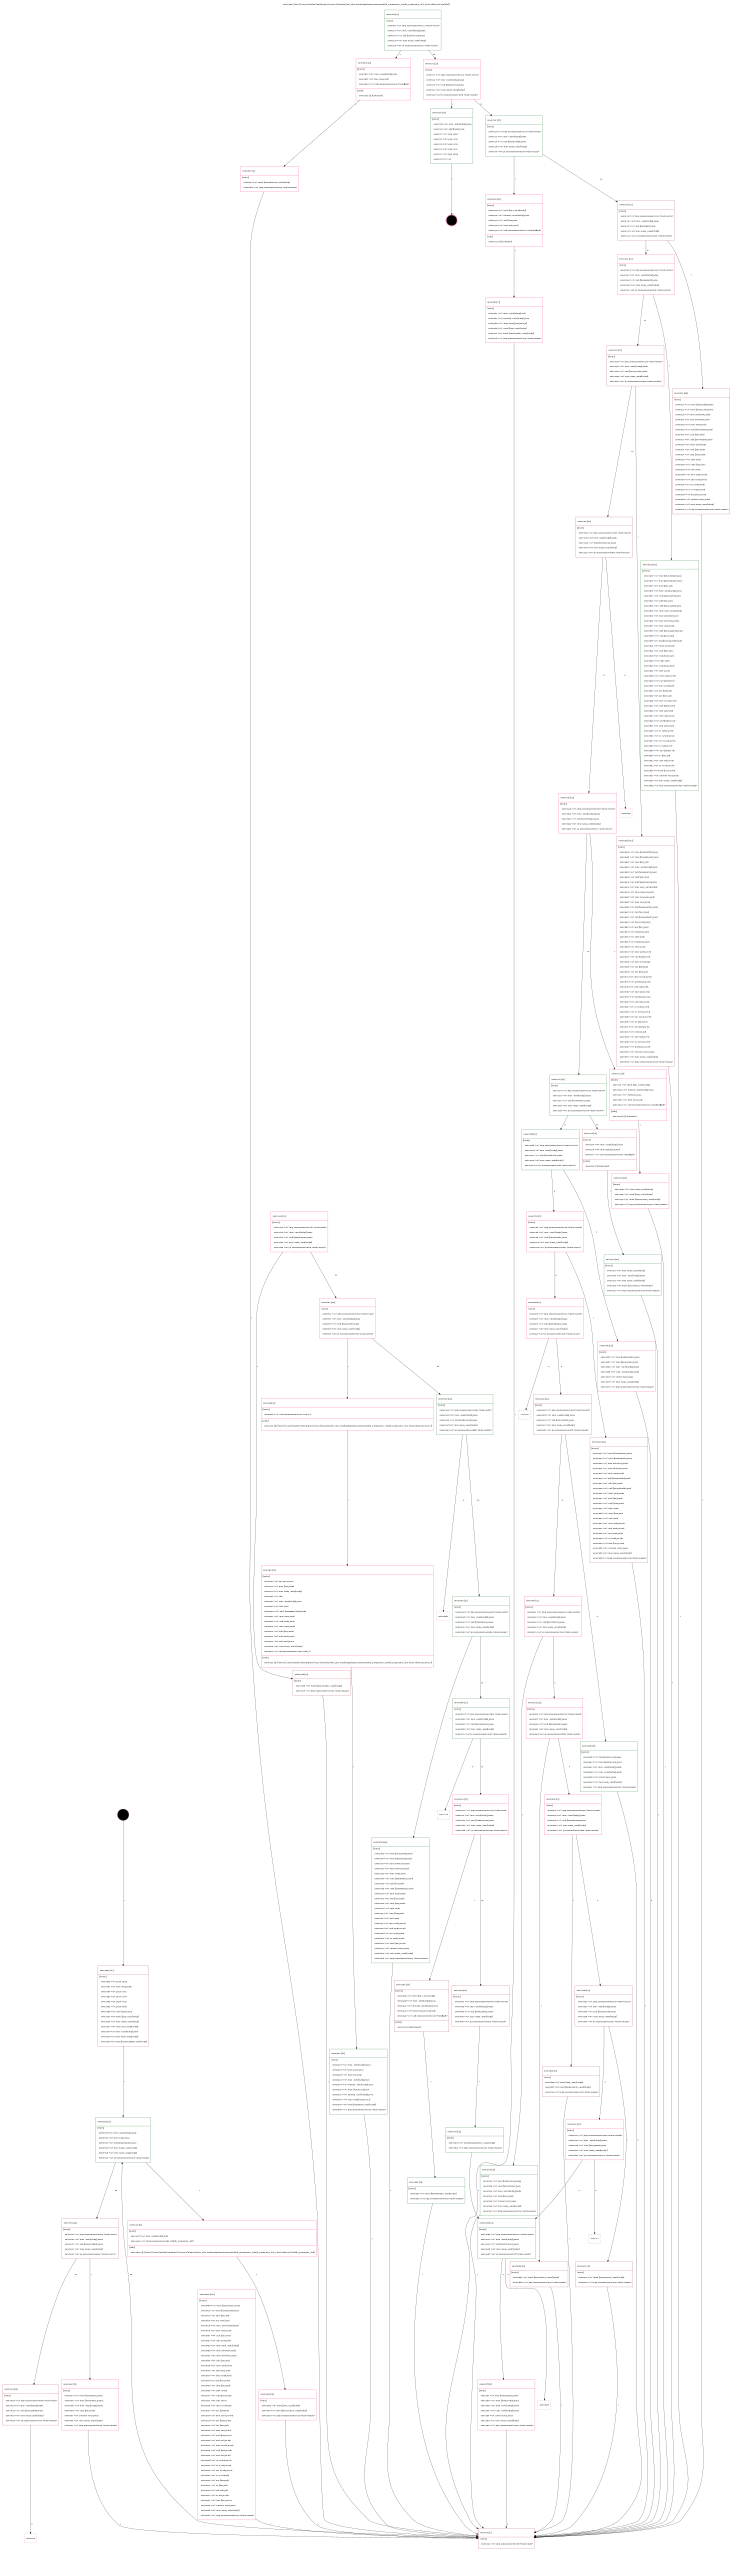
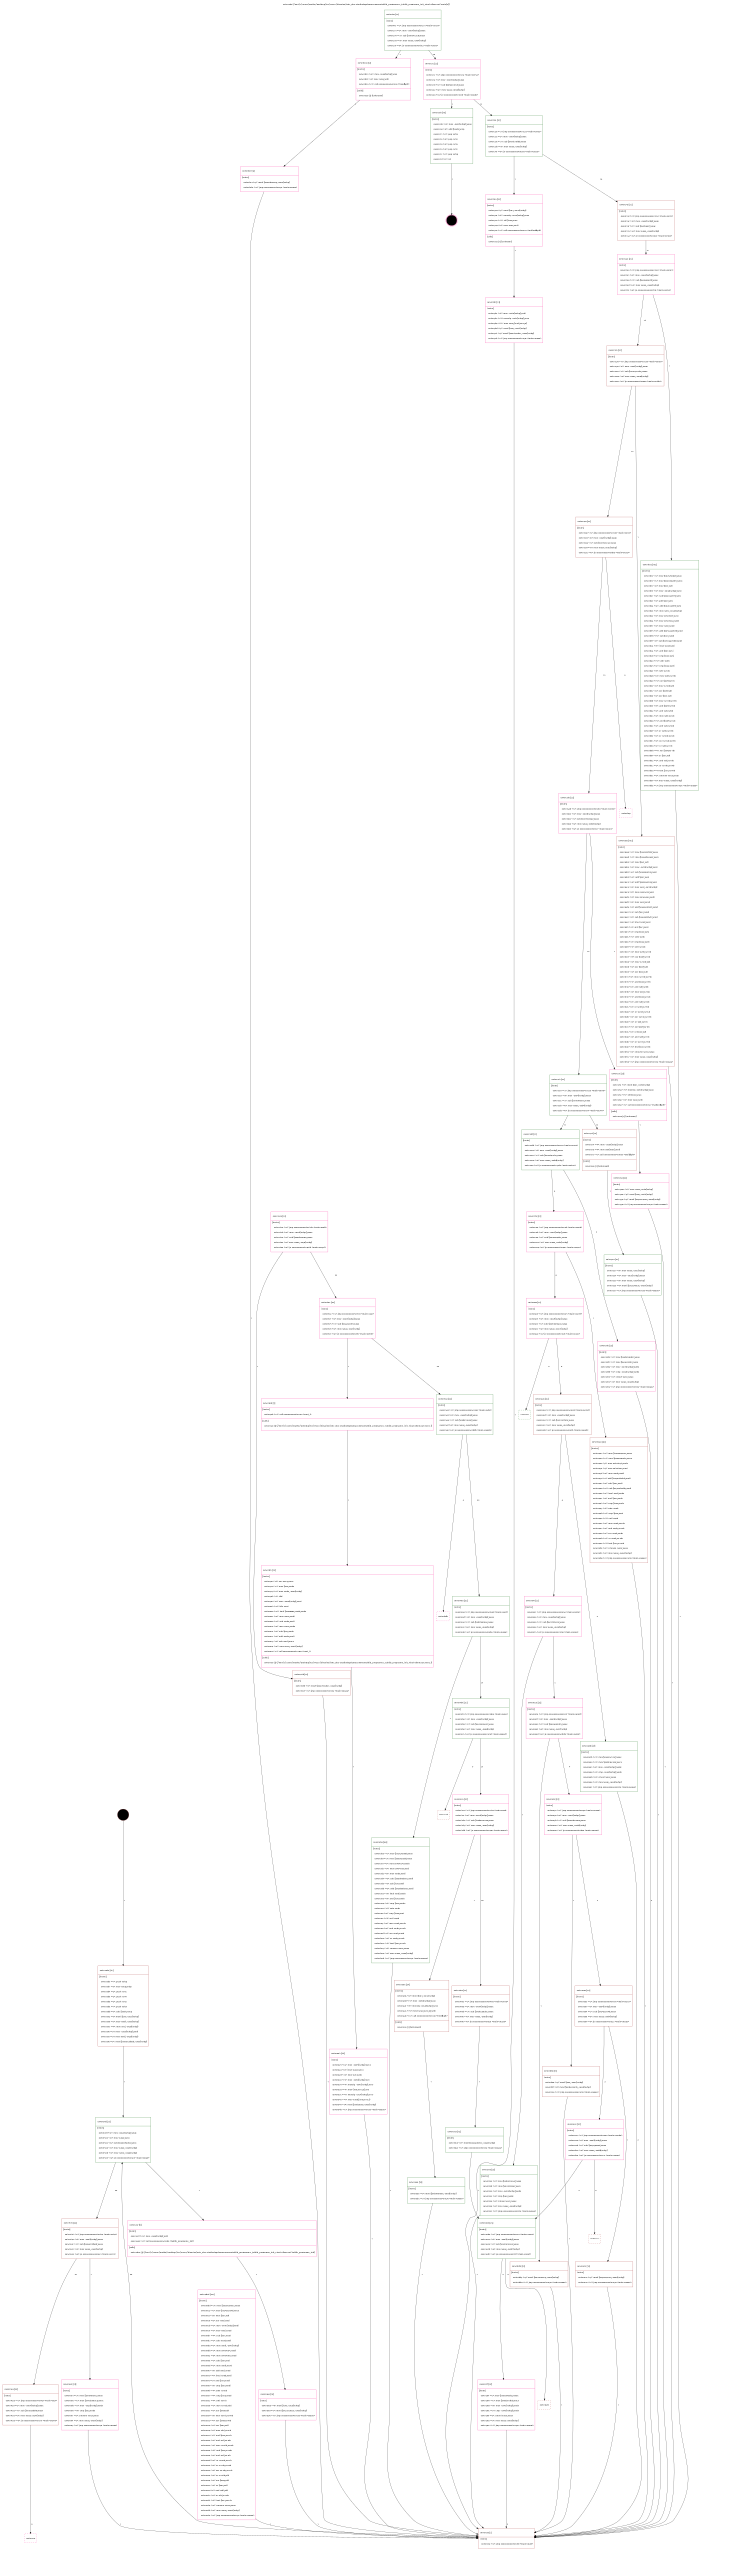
node "0x401850 [88]": removed
node "0x401824 [44]": color darkgreen -> deeppink
